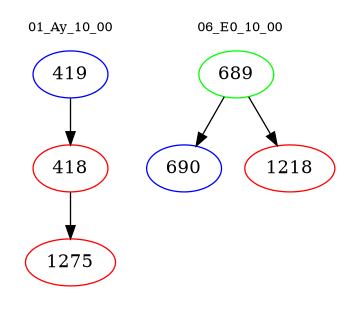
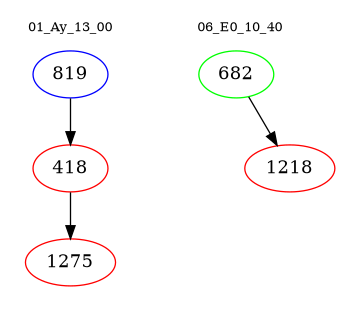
cluster "01_Ay_10_00": label "01_Ay_10_00" -> "01_Ay_13_00"
cluster "06_E0_10_00": label "06_E0_10_00" -> "06_E0_10_40"
node "419": label "419" -> "819"
node "689": label "689" -> "682"
node "690": removed
